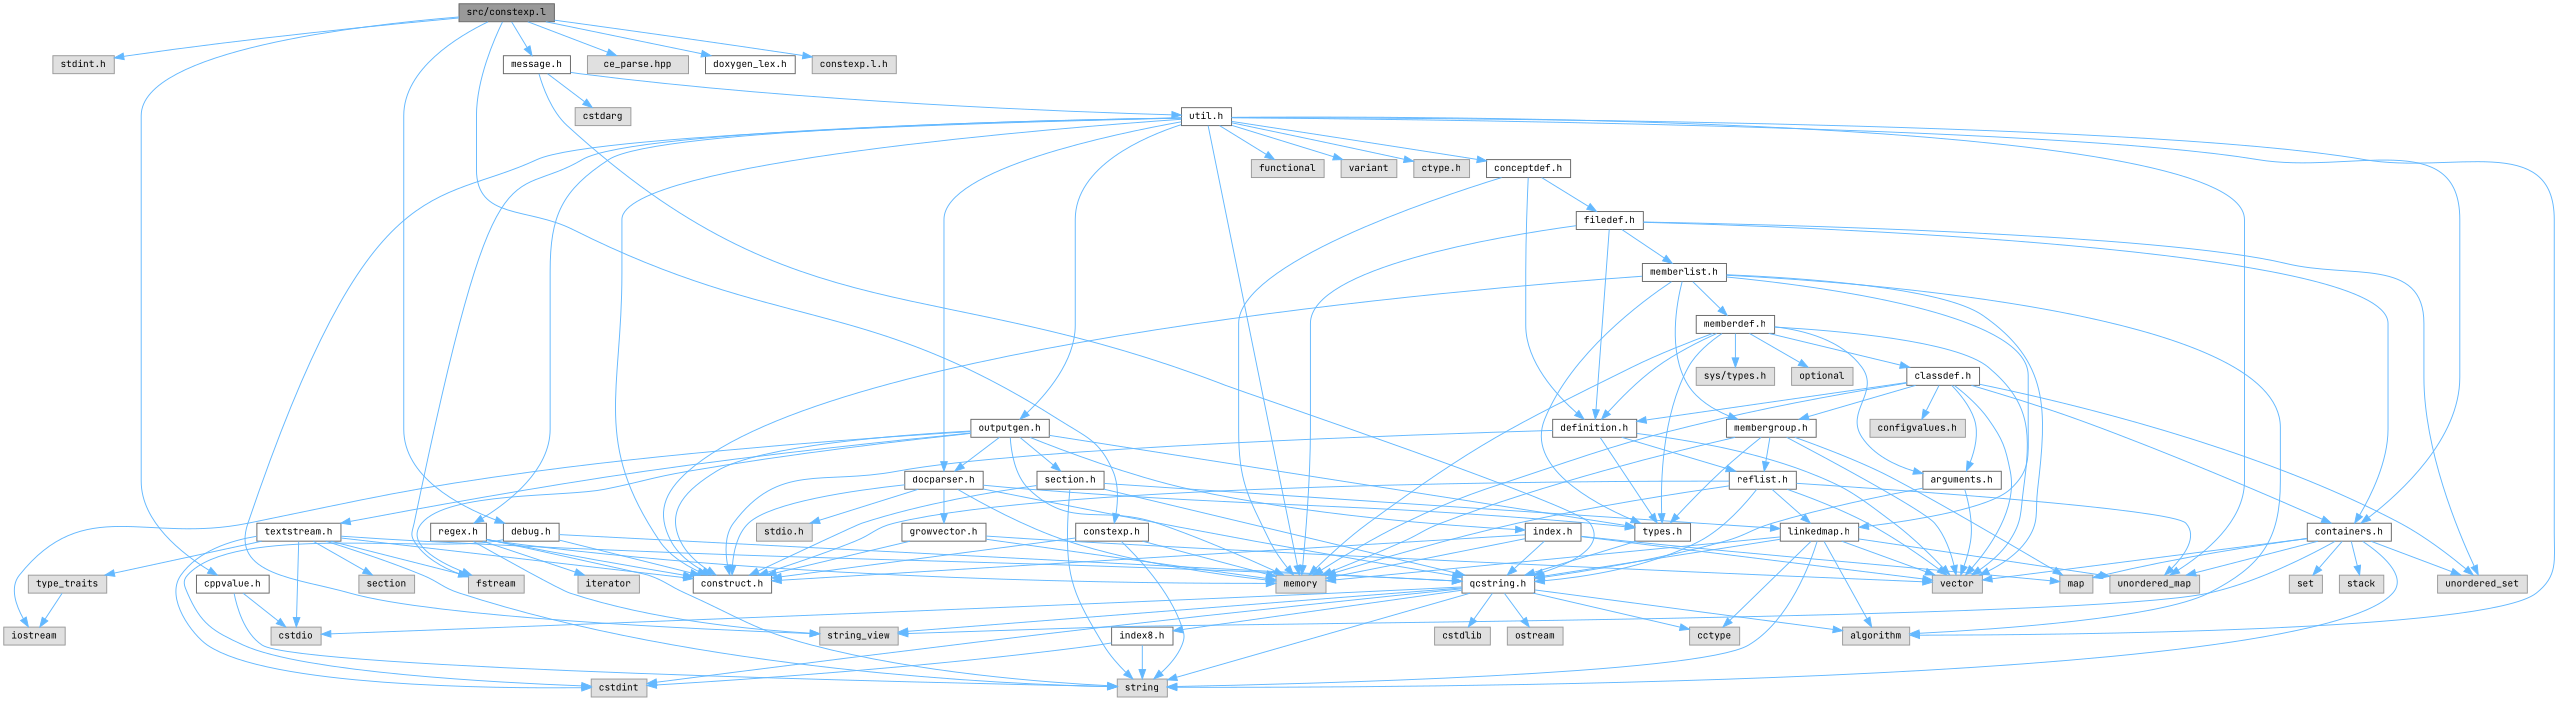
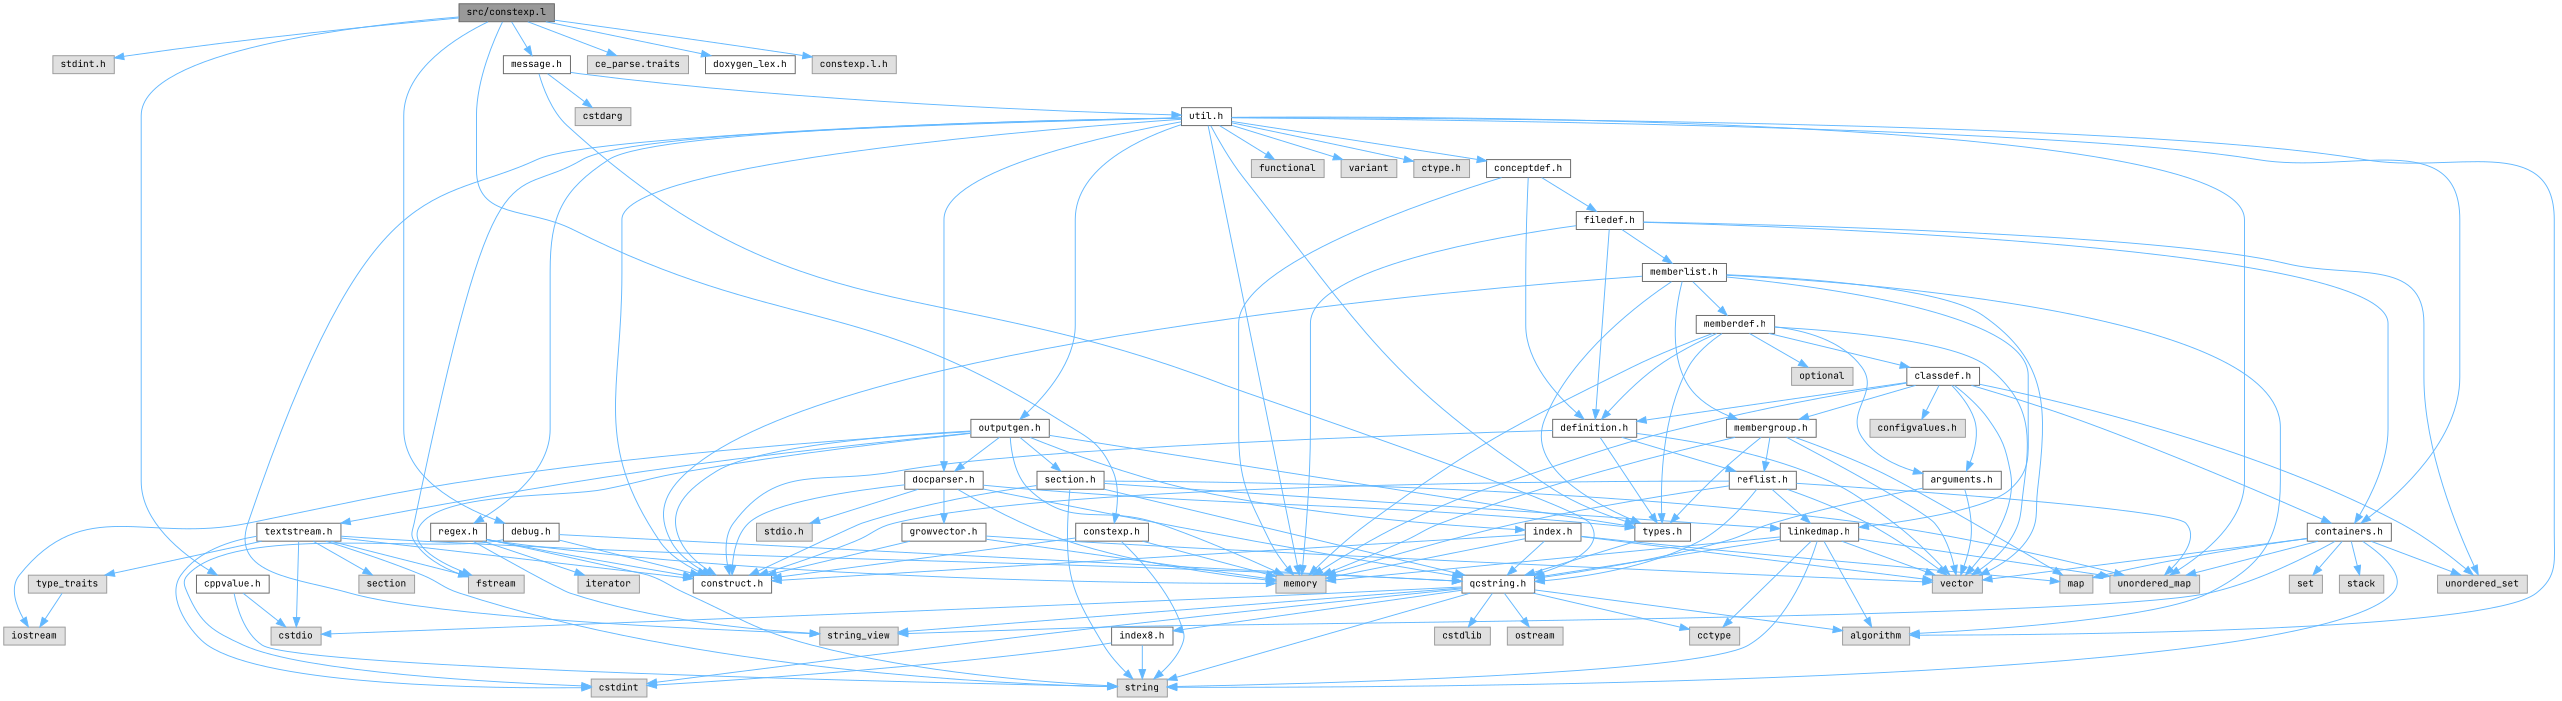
node "ce_parse.hpp": label "ce_parse.hpp" -> "ce_parse.traits"
edge "util.h" -> "types.h": added
node "sys/types.h": removed
edge "section.h" -> "unordered_map": added
